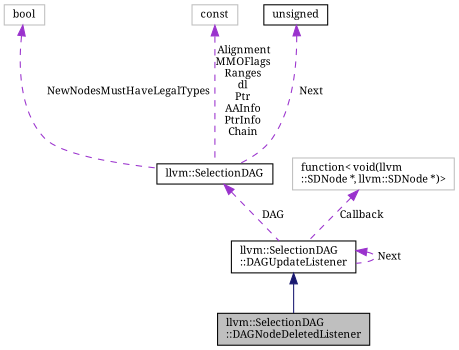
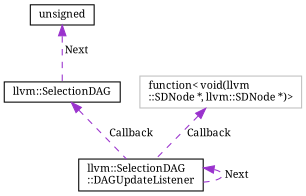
node "bool": removed
node "const": removed
edge "llvm::SelectionDAG ::DAGUpdateListener" -> "llvm::SelectionDAG": label " DAG" -> " Callback"
node "llvm::SelectionDAG ::DAGNodeDeletedListener": removed
